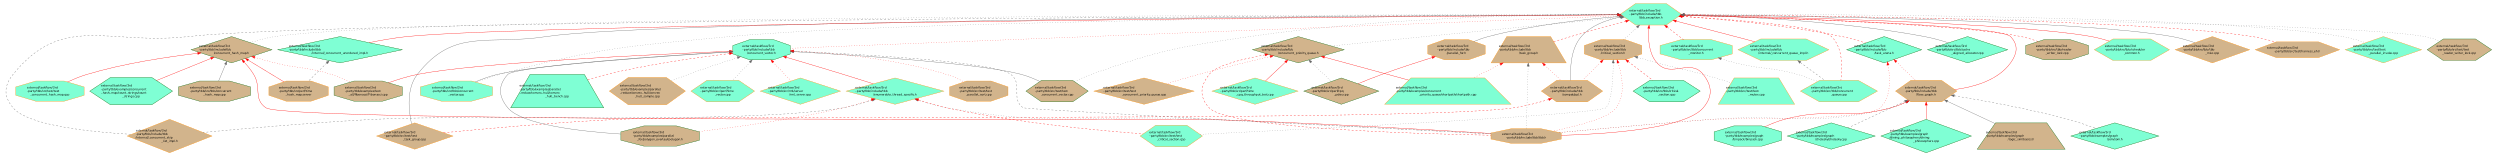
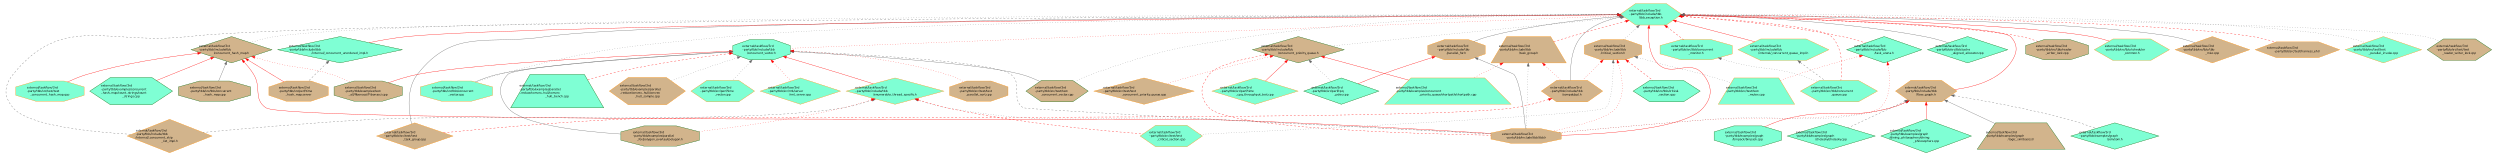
edge "external/taskflow/3rd -party/tbb/include/tbb /flow_graph.h" -> "external/taskflow/3rd -party/tbb/include/tbb /task_arena.h": now "external/taskflow/3rd -party/tbb/src/test/test _mutex.cpp" -> "external/taskflow/3rd -party/tbb/include/tbb /task_arena.h"
edge "external/taskflow/3rd -party/tbb/include/tbb/tbb.h" -> "external/taskflow/3rd -party/tbb/include/tbb /parallel_for.h": added
node "external/taskflow/3rd -party/tbb/src/perf/cpq _pdes.cpp": fillcolor tan -> aquamarine
